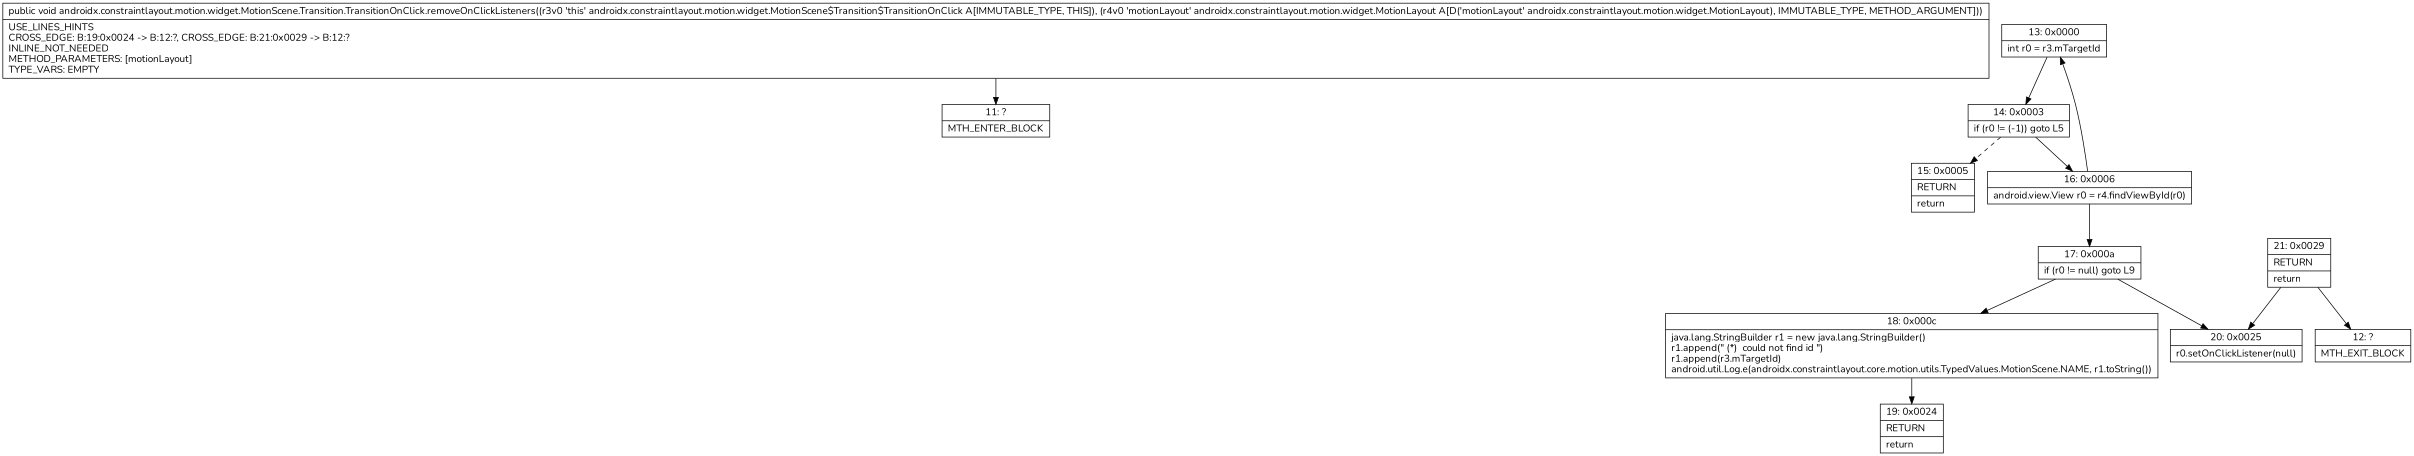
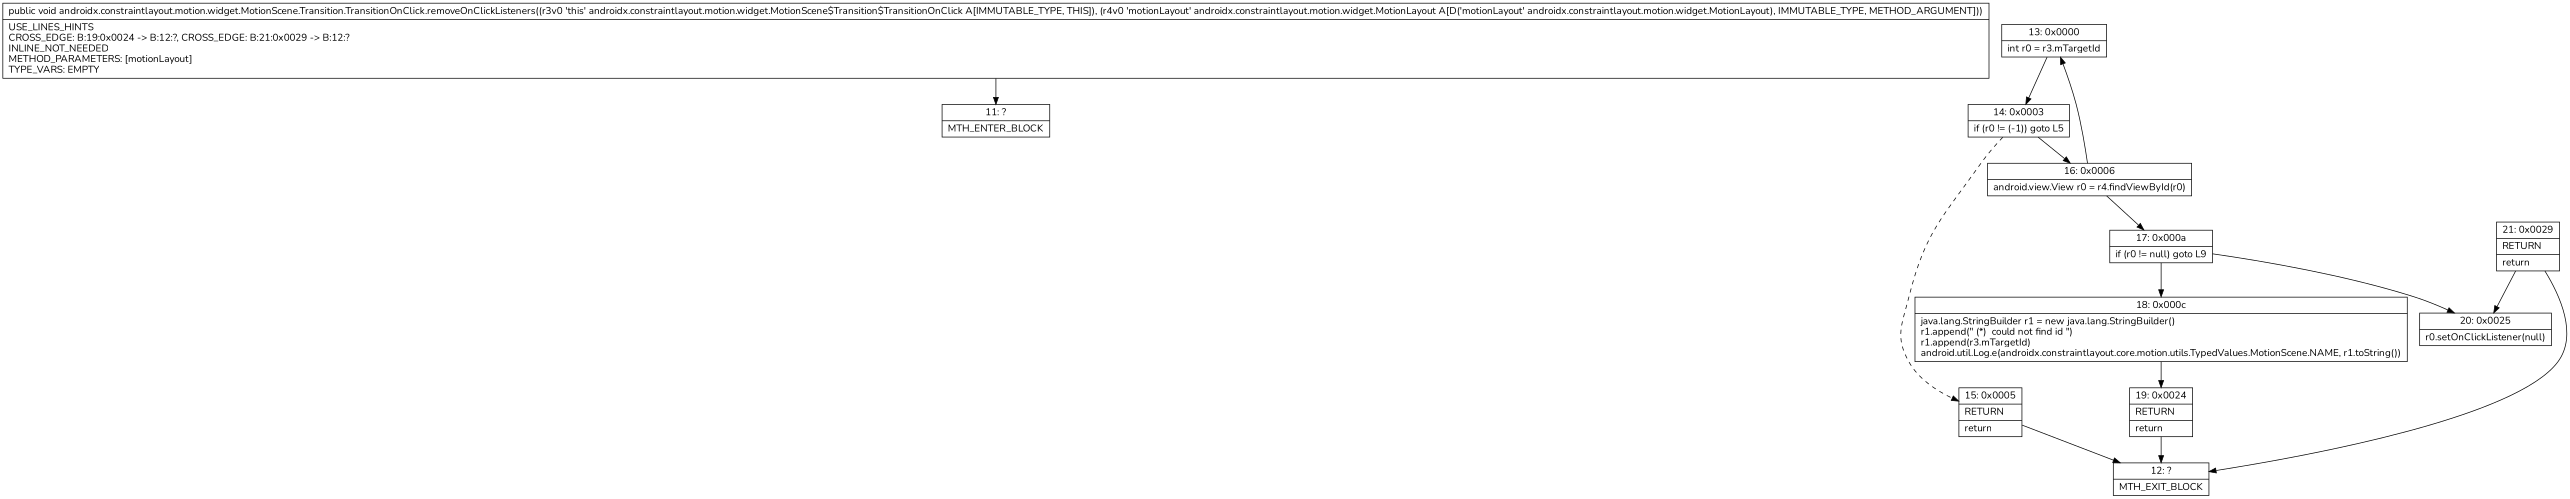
edge "15: 0x0005" -> "12: ?": added
edge "19: 0x0024" -> "12: ?": added
